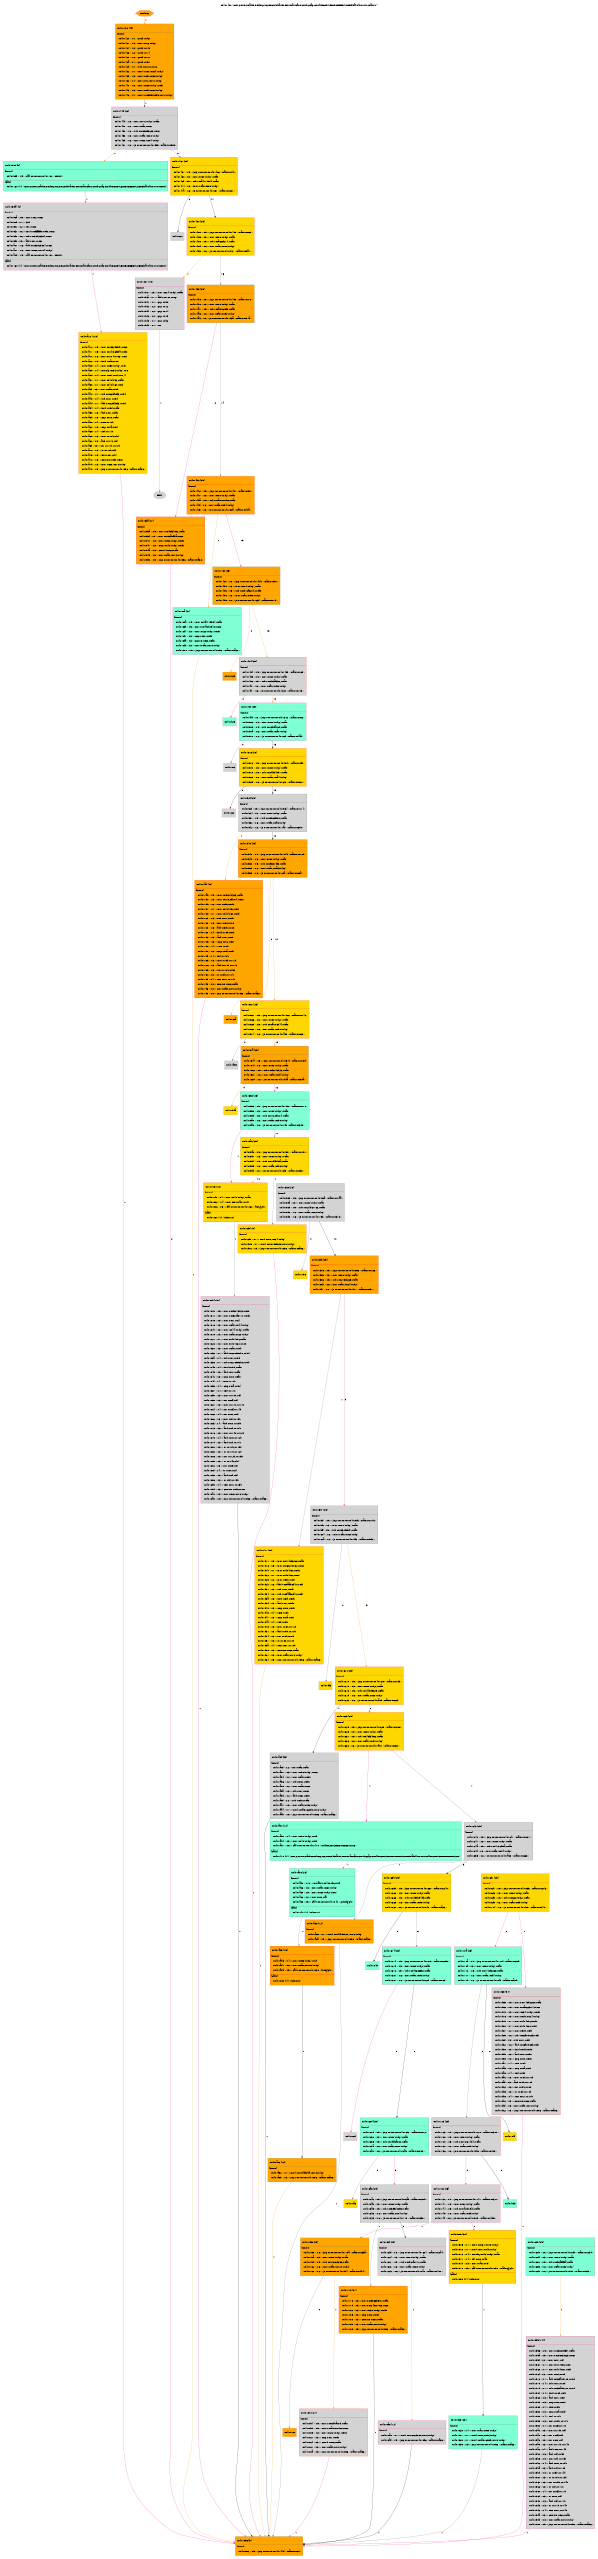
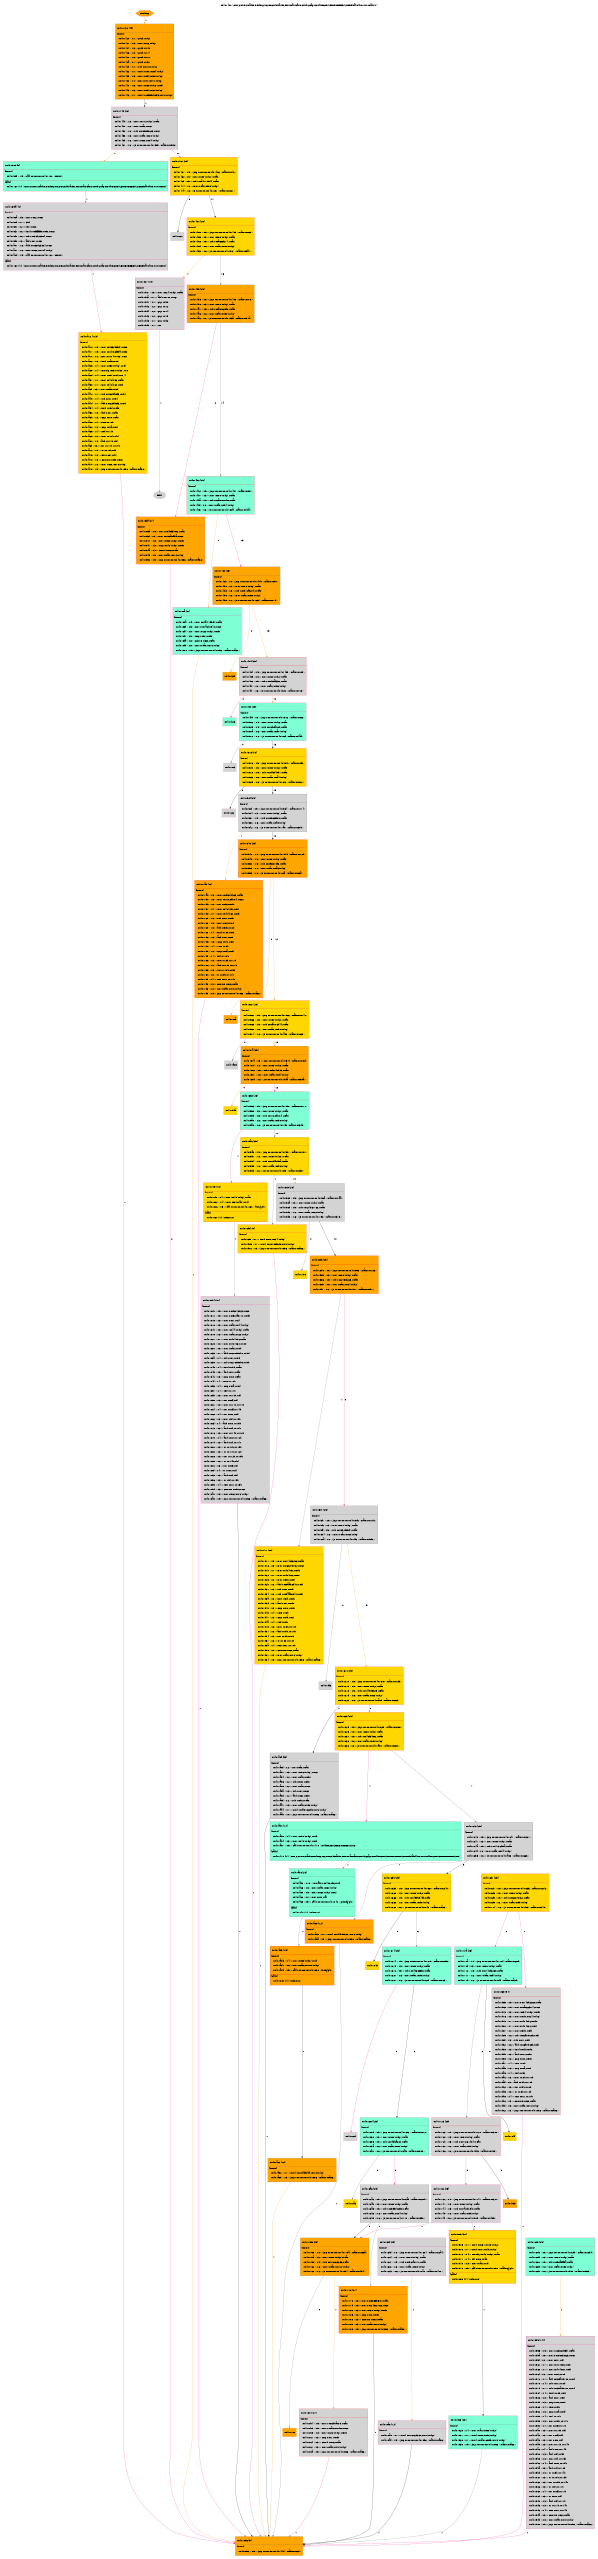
node "0x4014b2 [25]": fillcolor orange -> aquamarine
edge "0x4015ac [25]" -> "0x4017fe [13]": now "0x4015ac [25]" -> "0x4015c5 [25]"
node "0x401df6": fillcolor gold -> lightgrey
node "0x401e43": fillcolor aquamarine -> gold
node "0x401bb3": fillcolor aquamarine -> orange
edge "0x4016a6 [25]" -> "0x4016bf [25]": now "0x4016a6 [25]" -> "0x401755 [25]"
